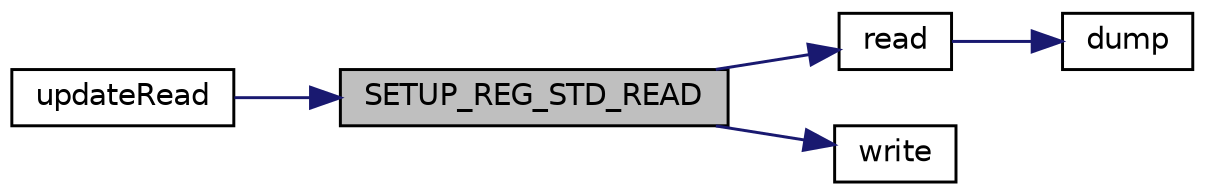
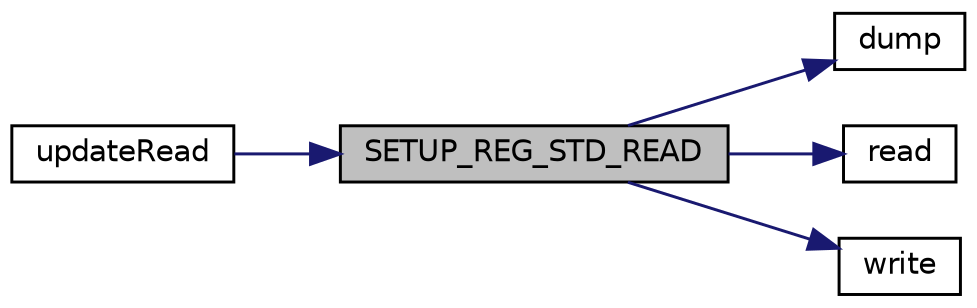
edge "read" -> "dump": now "SETUP_REG_STD_READ" -> "dump"
